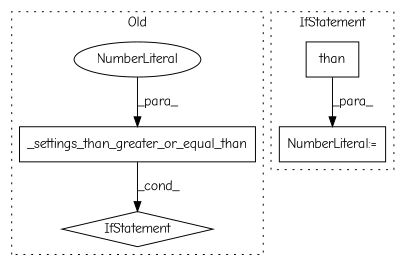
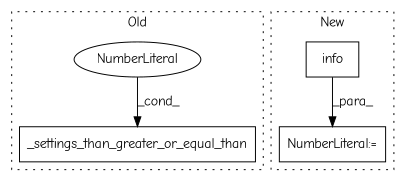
cluster "IfStatement": label "IfStatement" -> "New"
node "than": label "than" -> "info"
edge "NumberLiteral" -> "_settings_than_greater_or_equal_than": label "_para_" -> "_cond_"
node "IfStatement": removed
